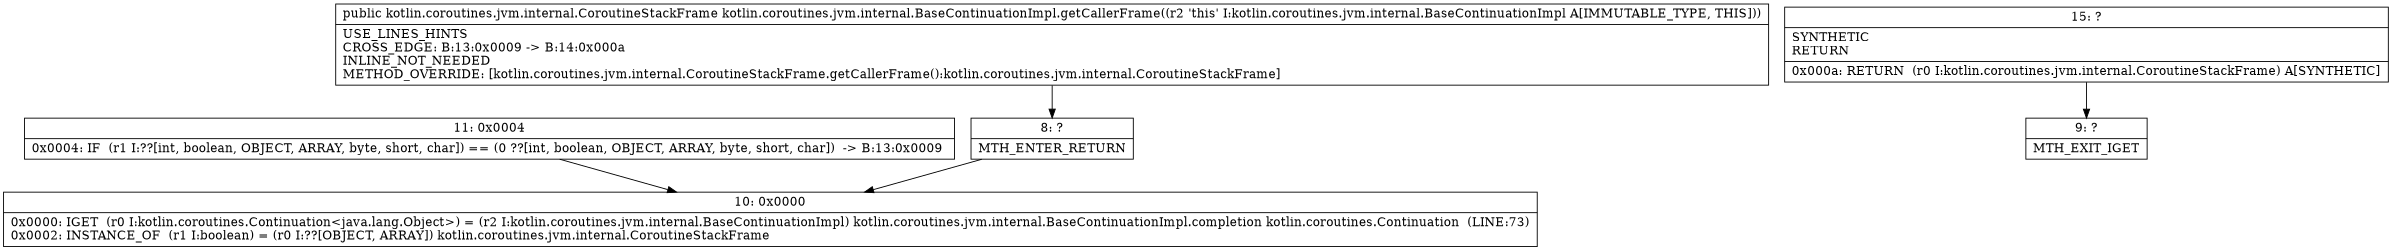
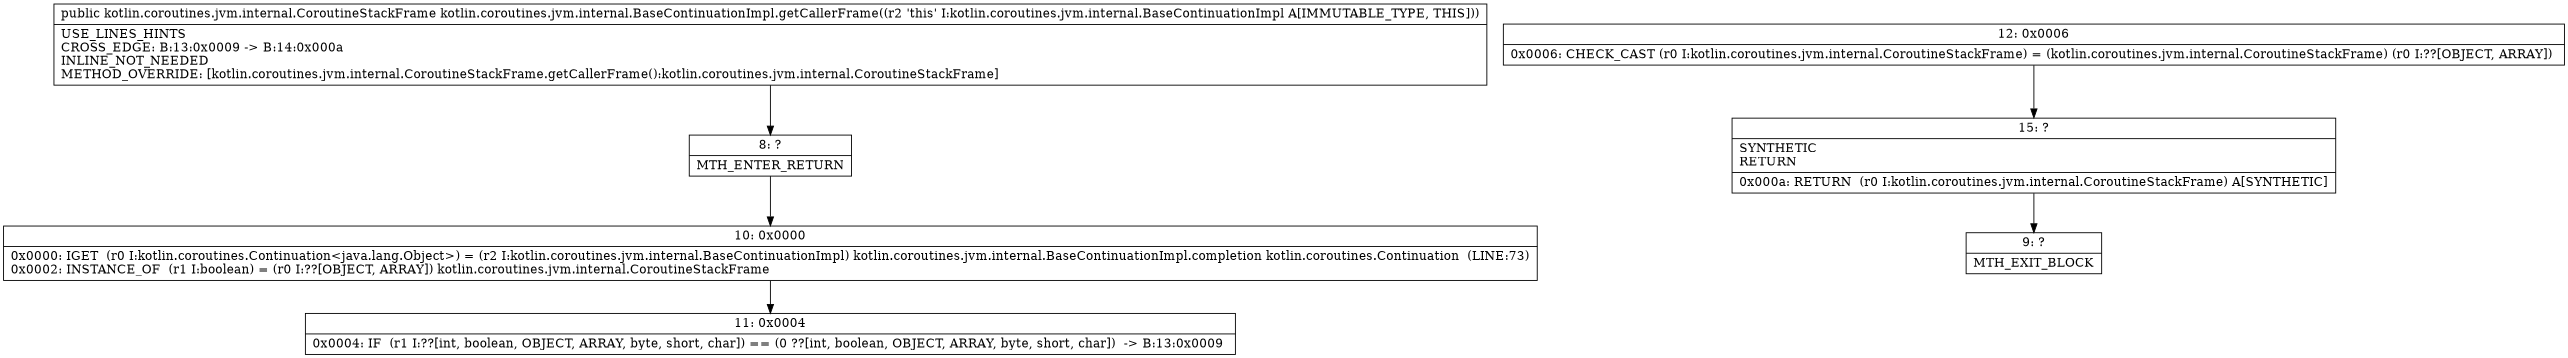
node "12: 0x0006": added
node "9: ?": text "MTH_EXIT_IGET" -> "MTH_EXIT_BLOCK"
edge "11: 0x0004" -> "10: 0x0000": reversed
